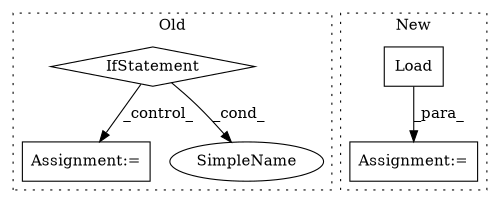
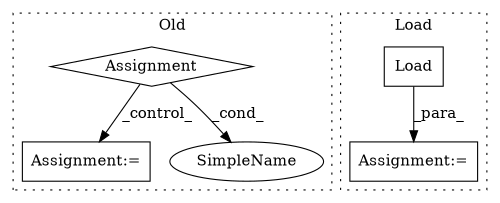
cluster "New": label "New" -> "Load"
node "IfStatement": label "IfStatement" -> "Assignment"
